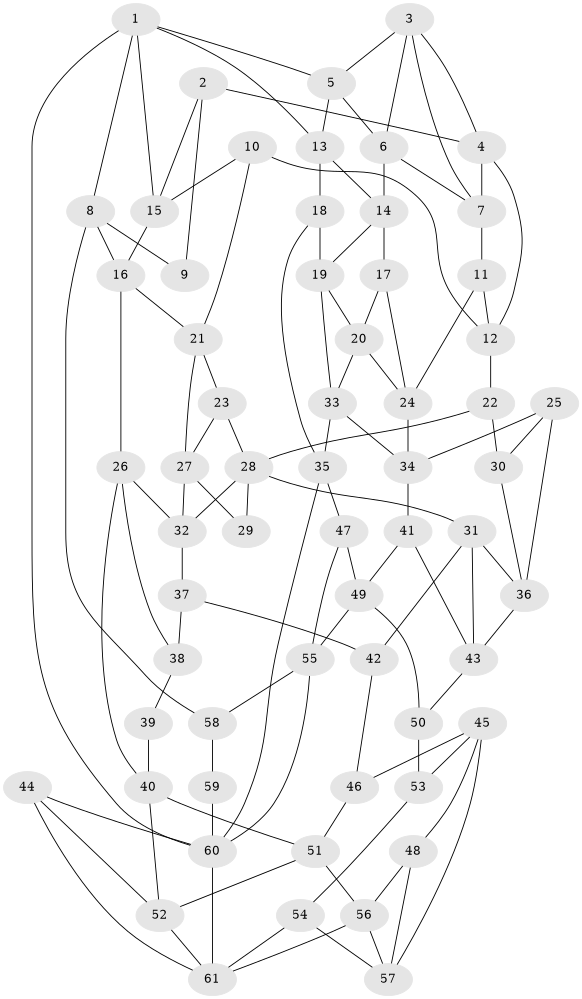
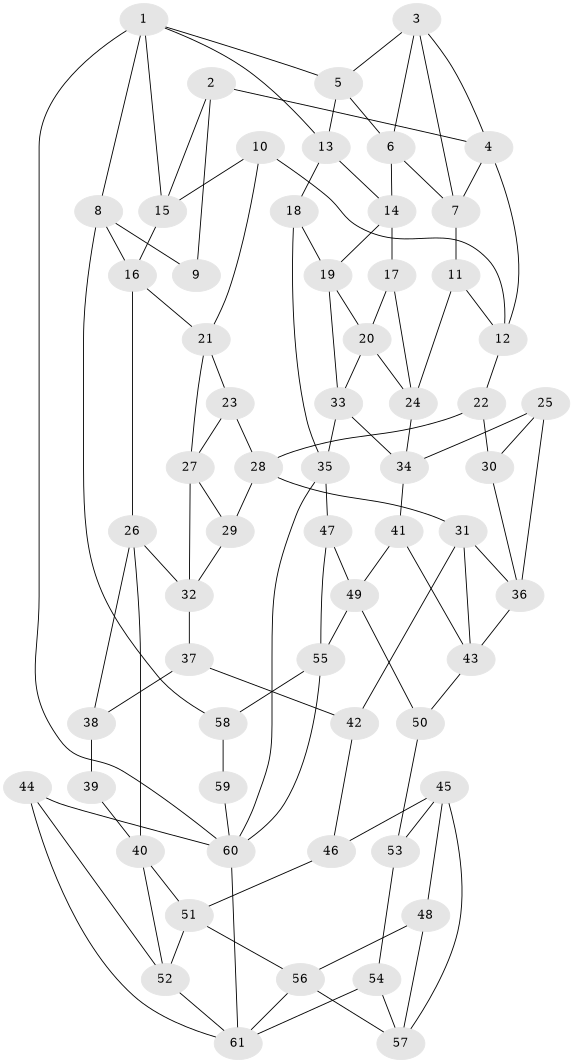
edge "28" -- "32": now "29" -- "32"
